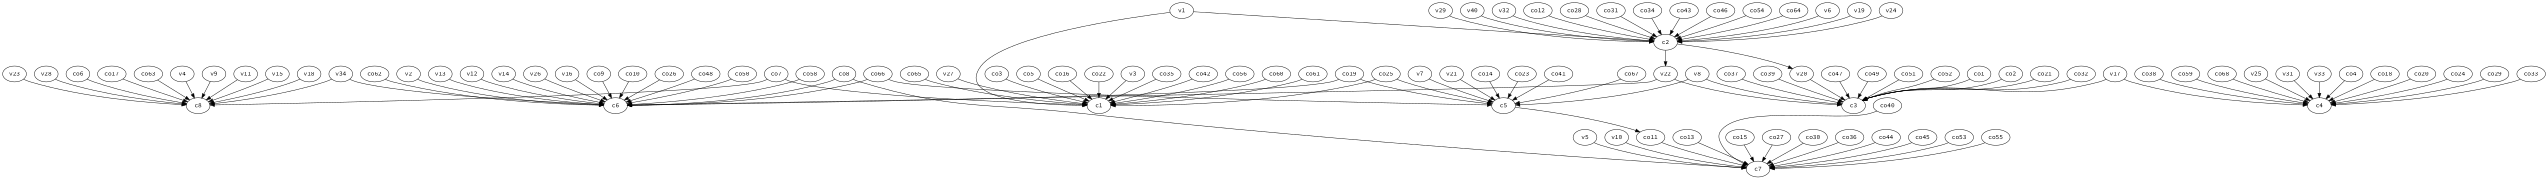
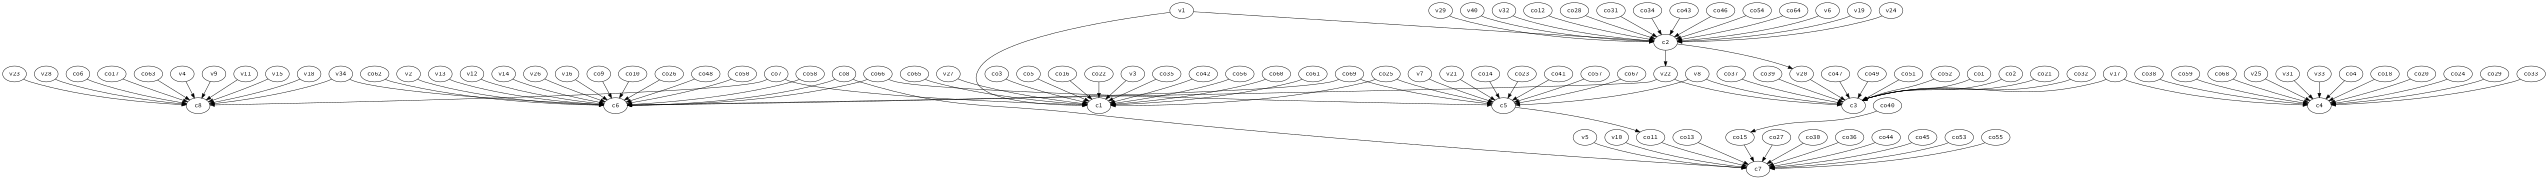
node "co19": label "co19" -> "co69"
node "co57": added
edge "co40" -> "c7": now "co40" -> "co15"
